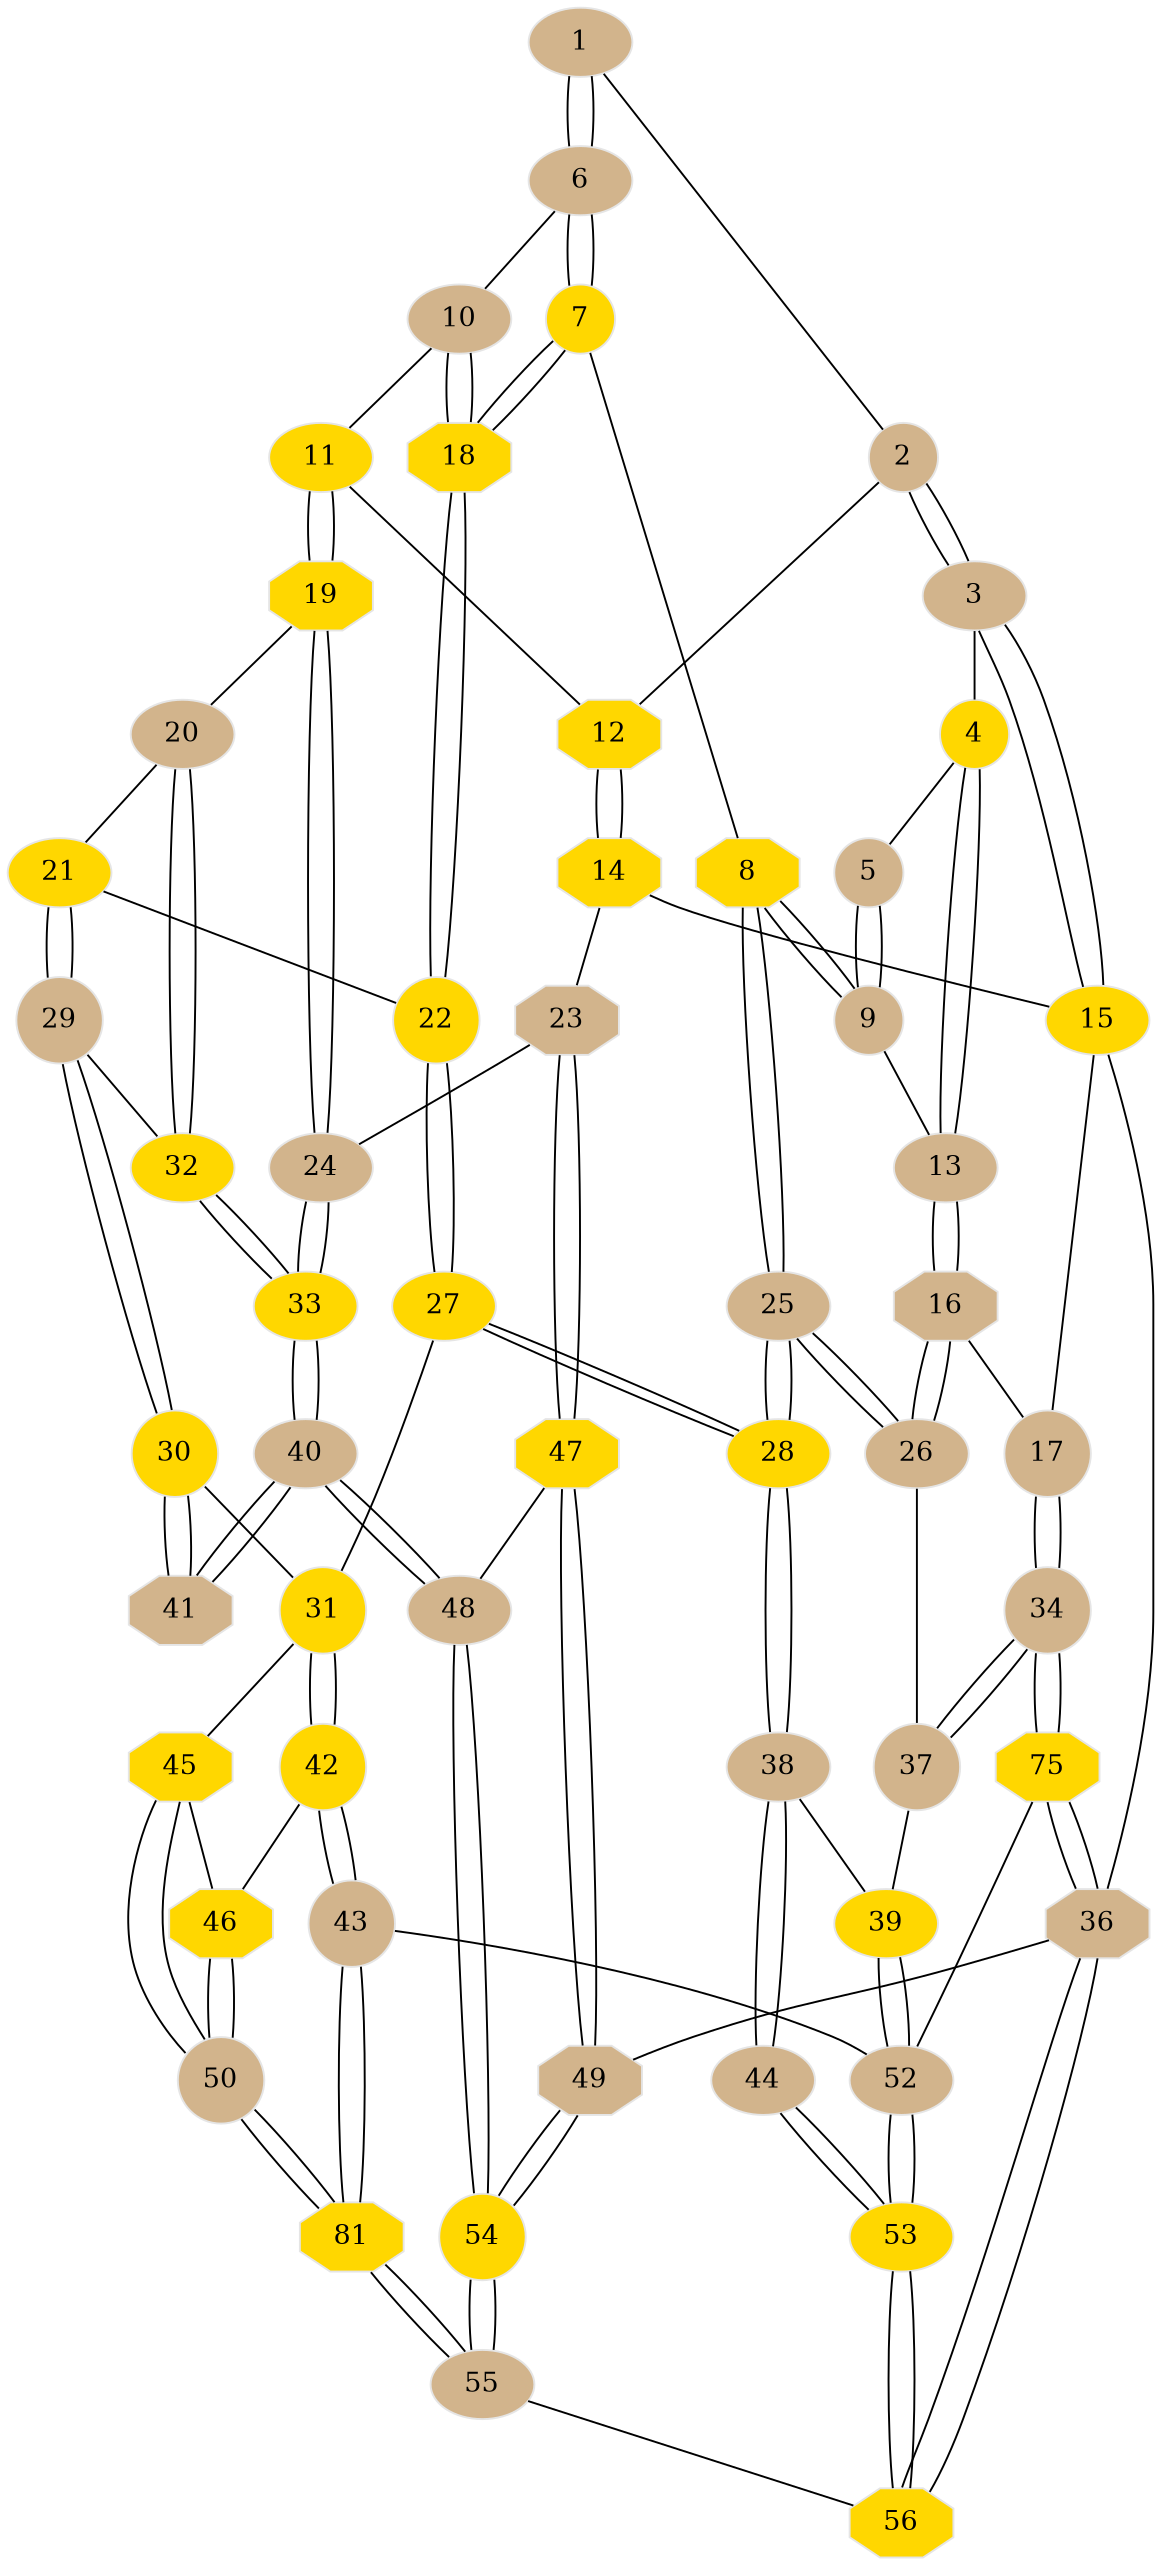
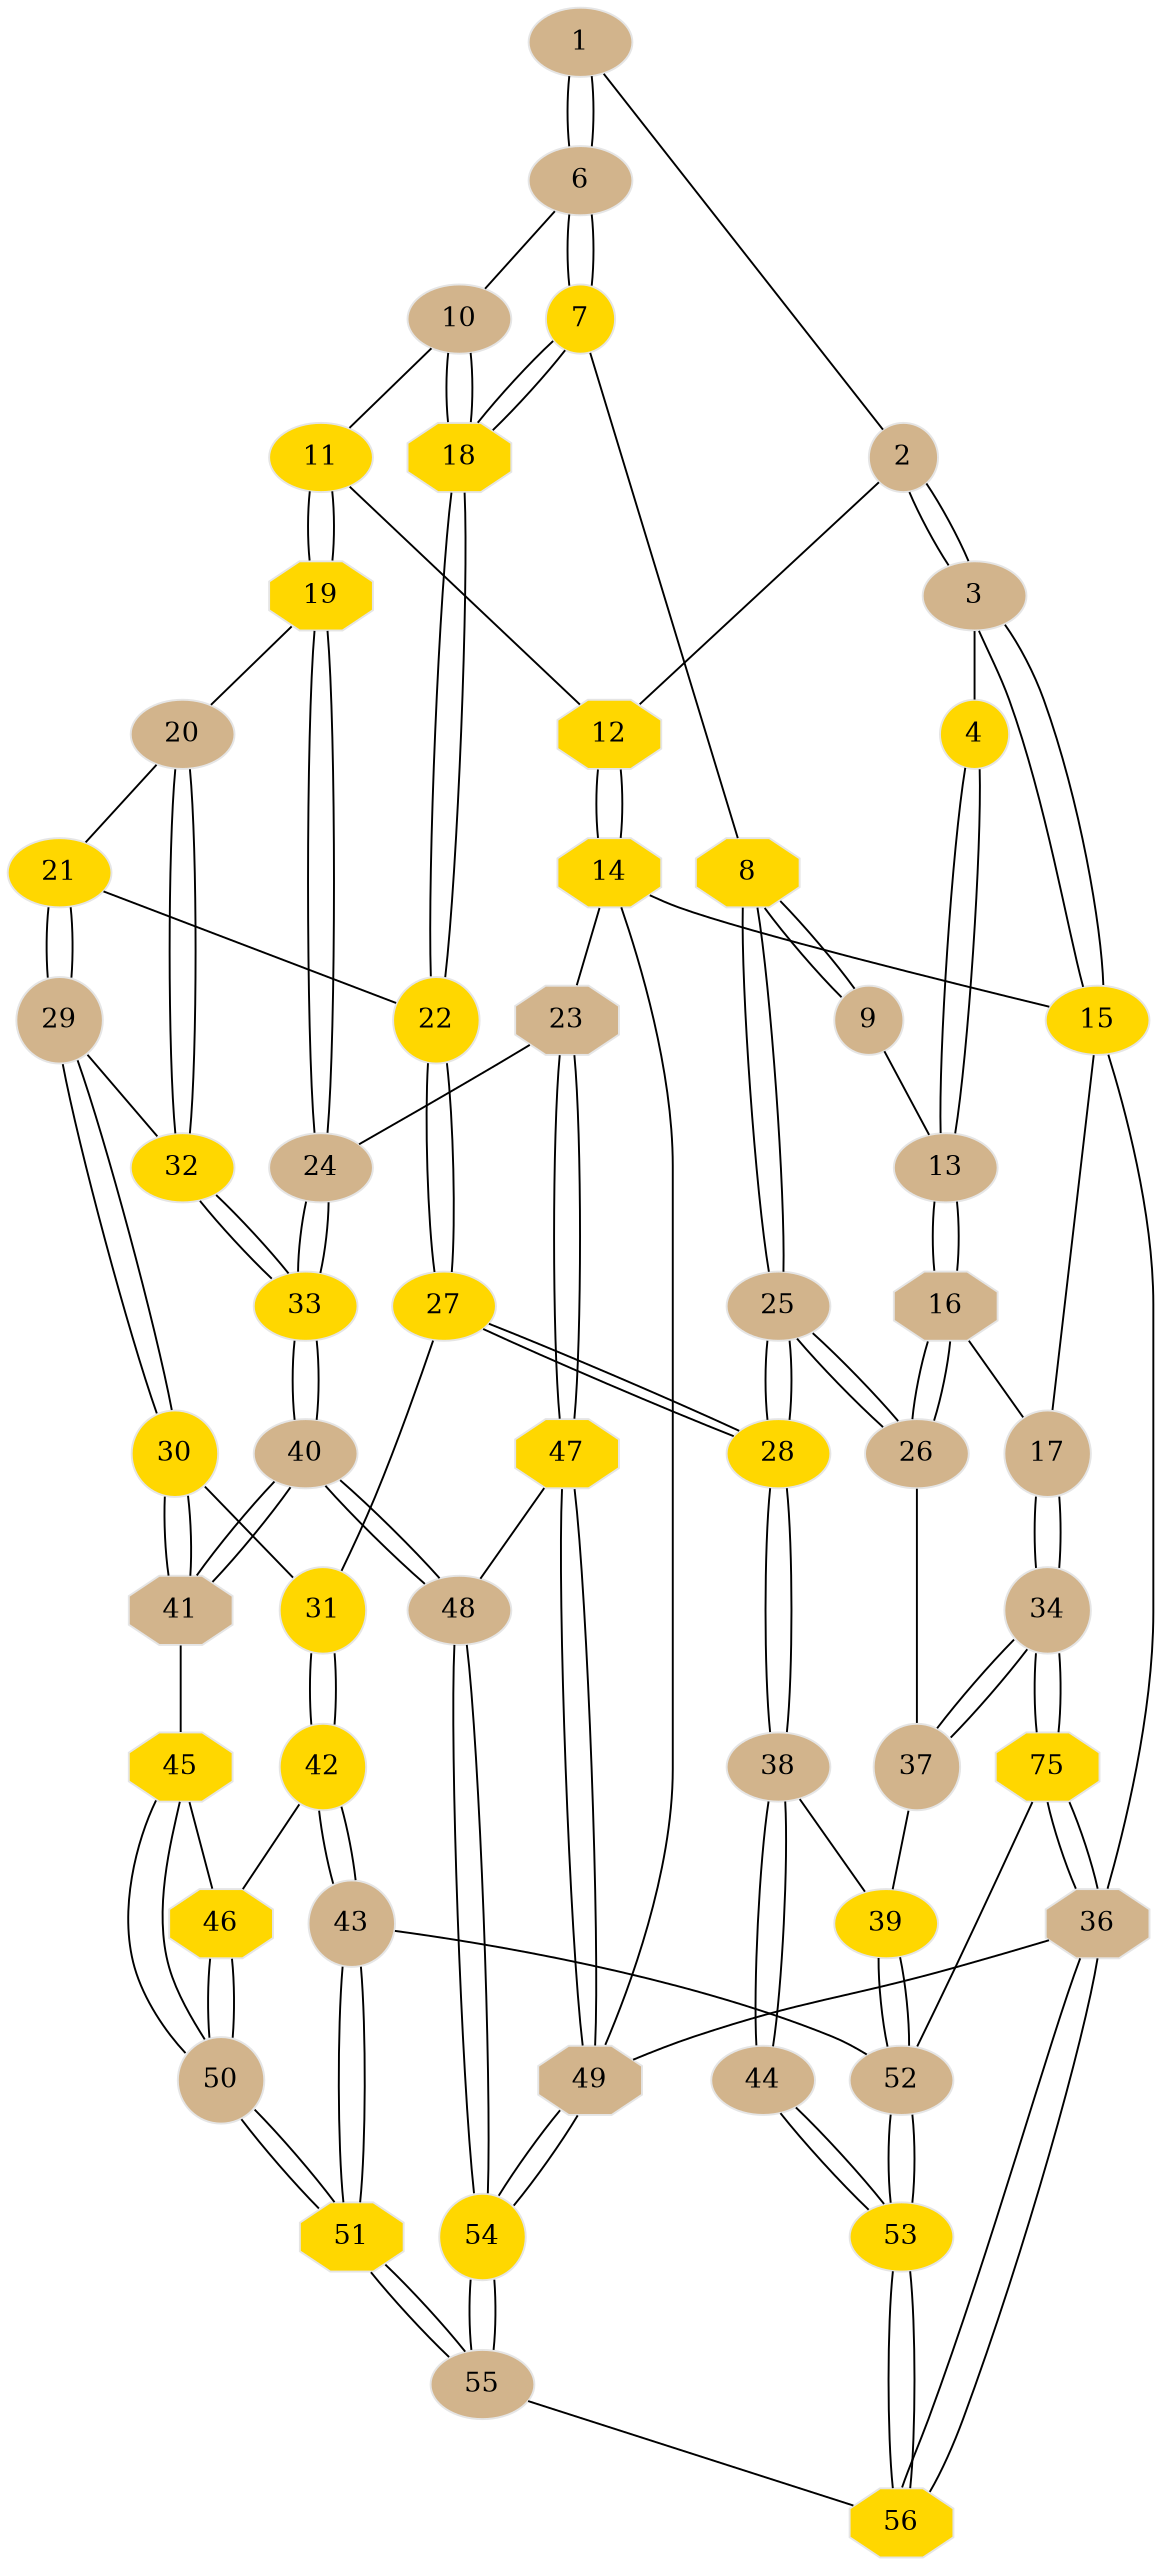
node "5": removed
edge "14" -- "49": added
edge "31" -- "45": now "41" -- "45"
node "81": label "81" -> "51"
